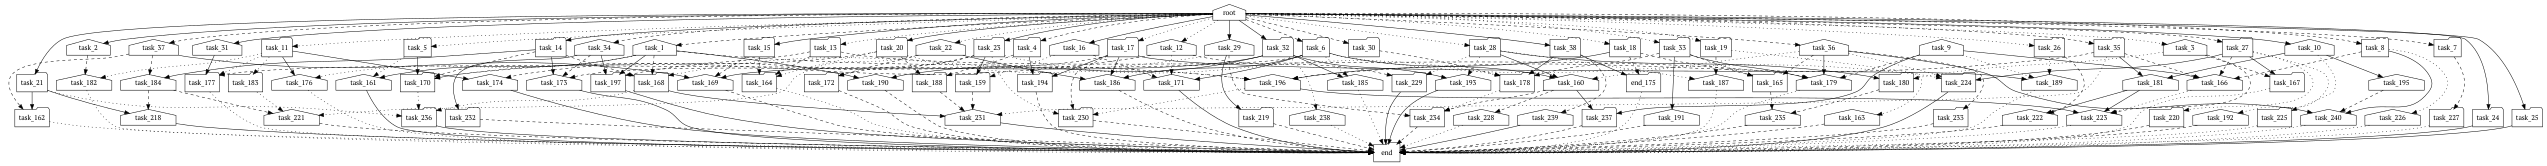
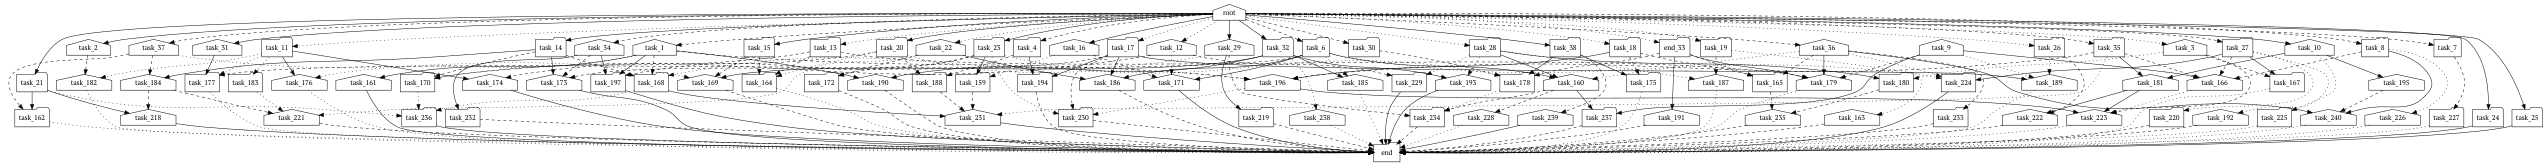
node "task_5": removed
node "task_33": label "task_33" -> "end_33"
edge "task_37" -> "task_169": style solid -> dotted
node "end_175": label "end_175" -> "task_175"
